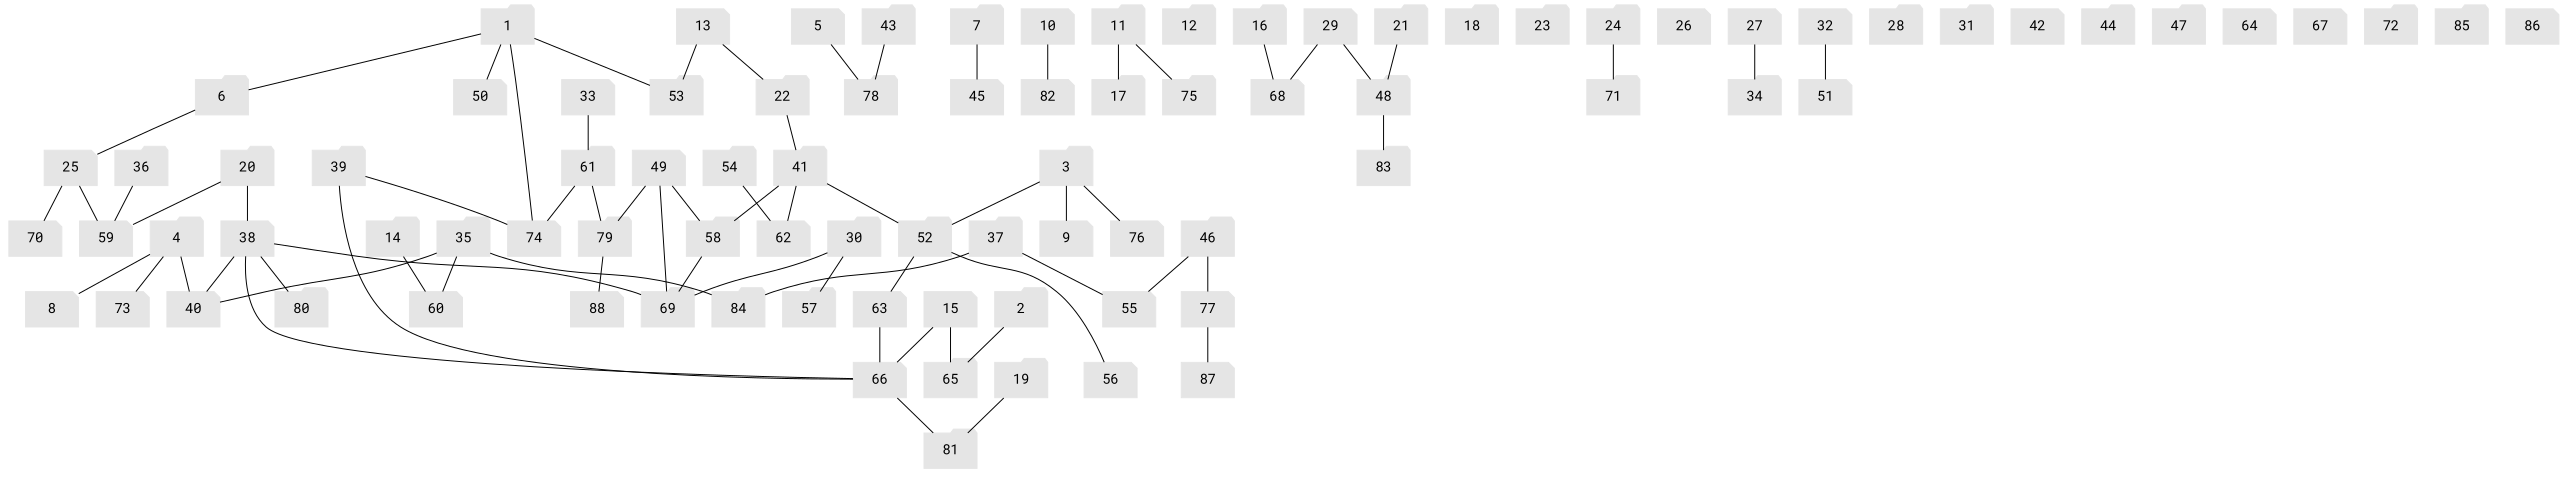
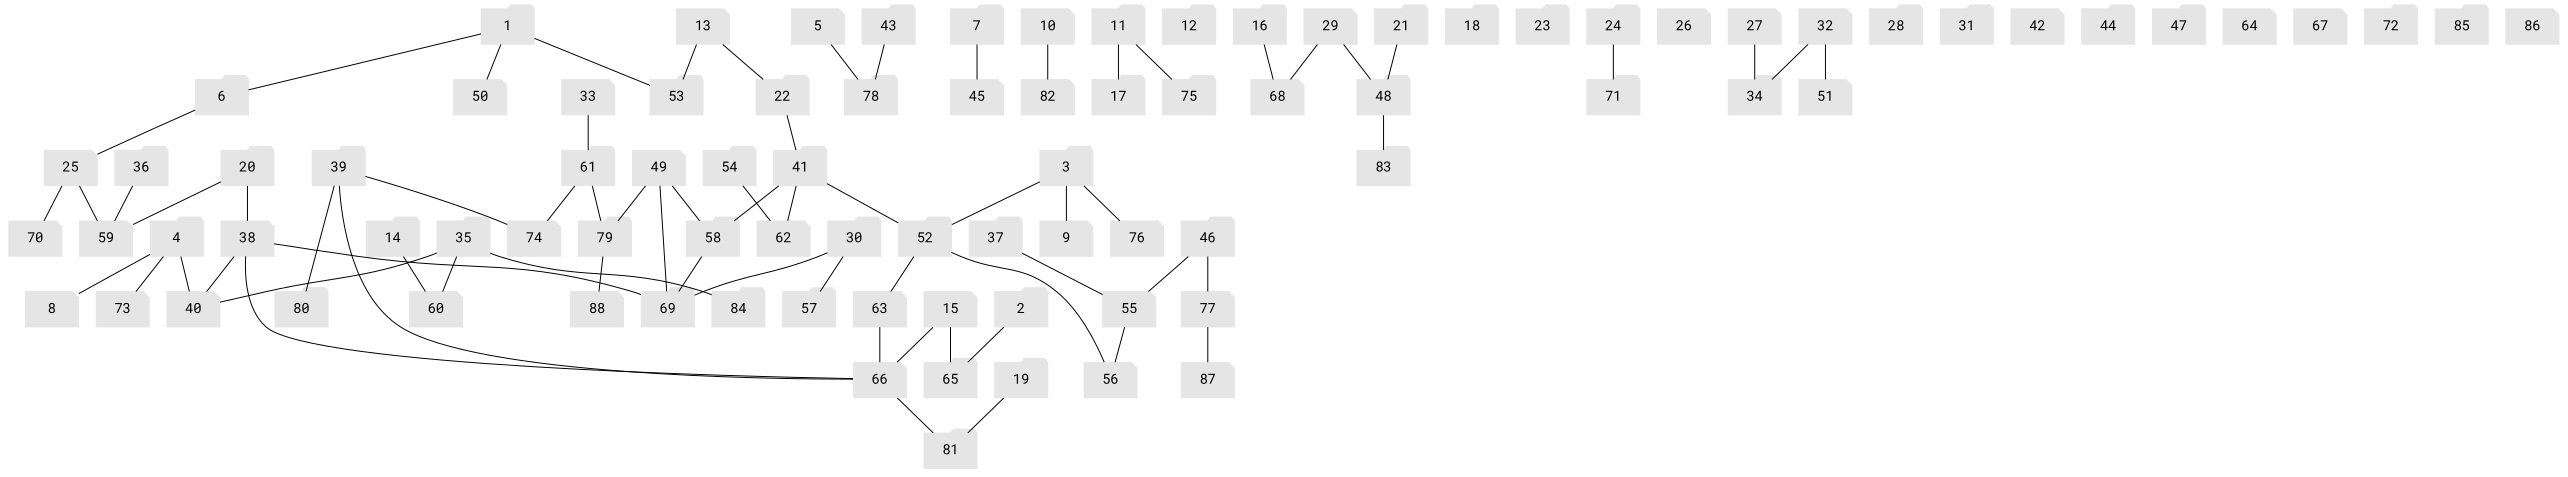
edge "32" -- "34": added
edge "1" -- "74": removed
edge "38" -- "80": now "39" -- "80"
edge "37" -- "84": removed
edge "55" -- "56": added
